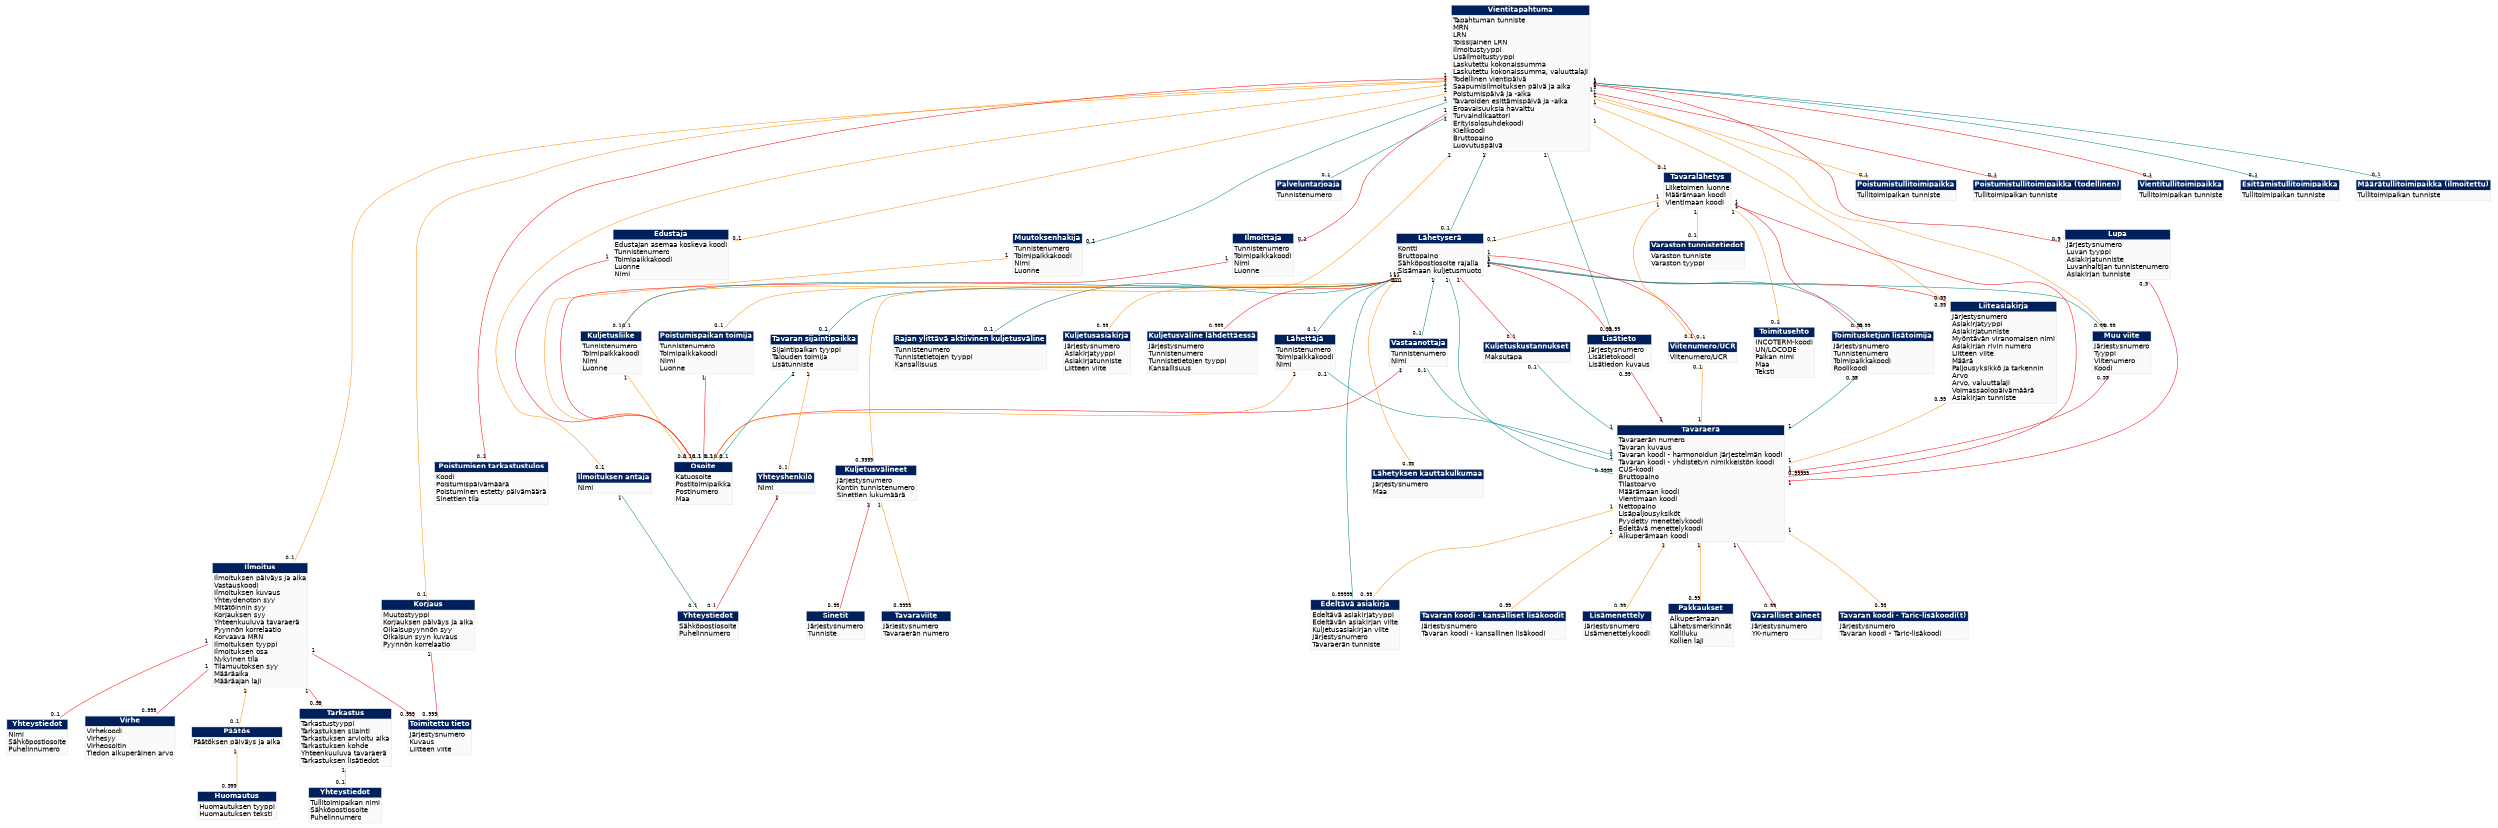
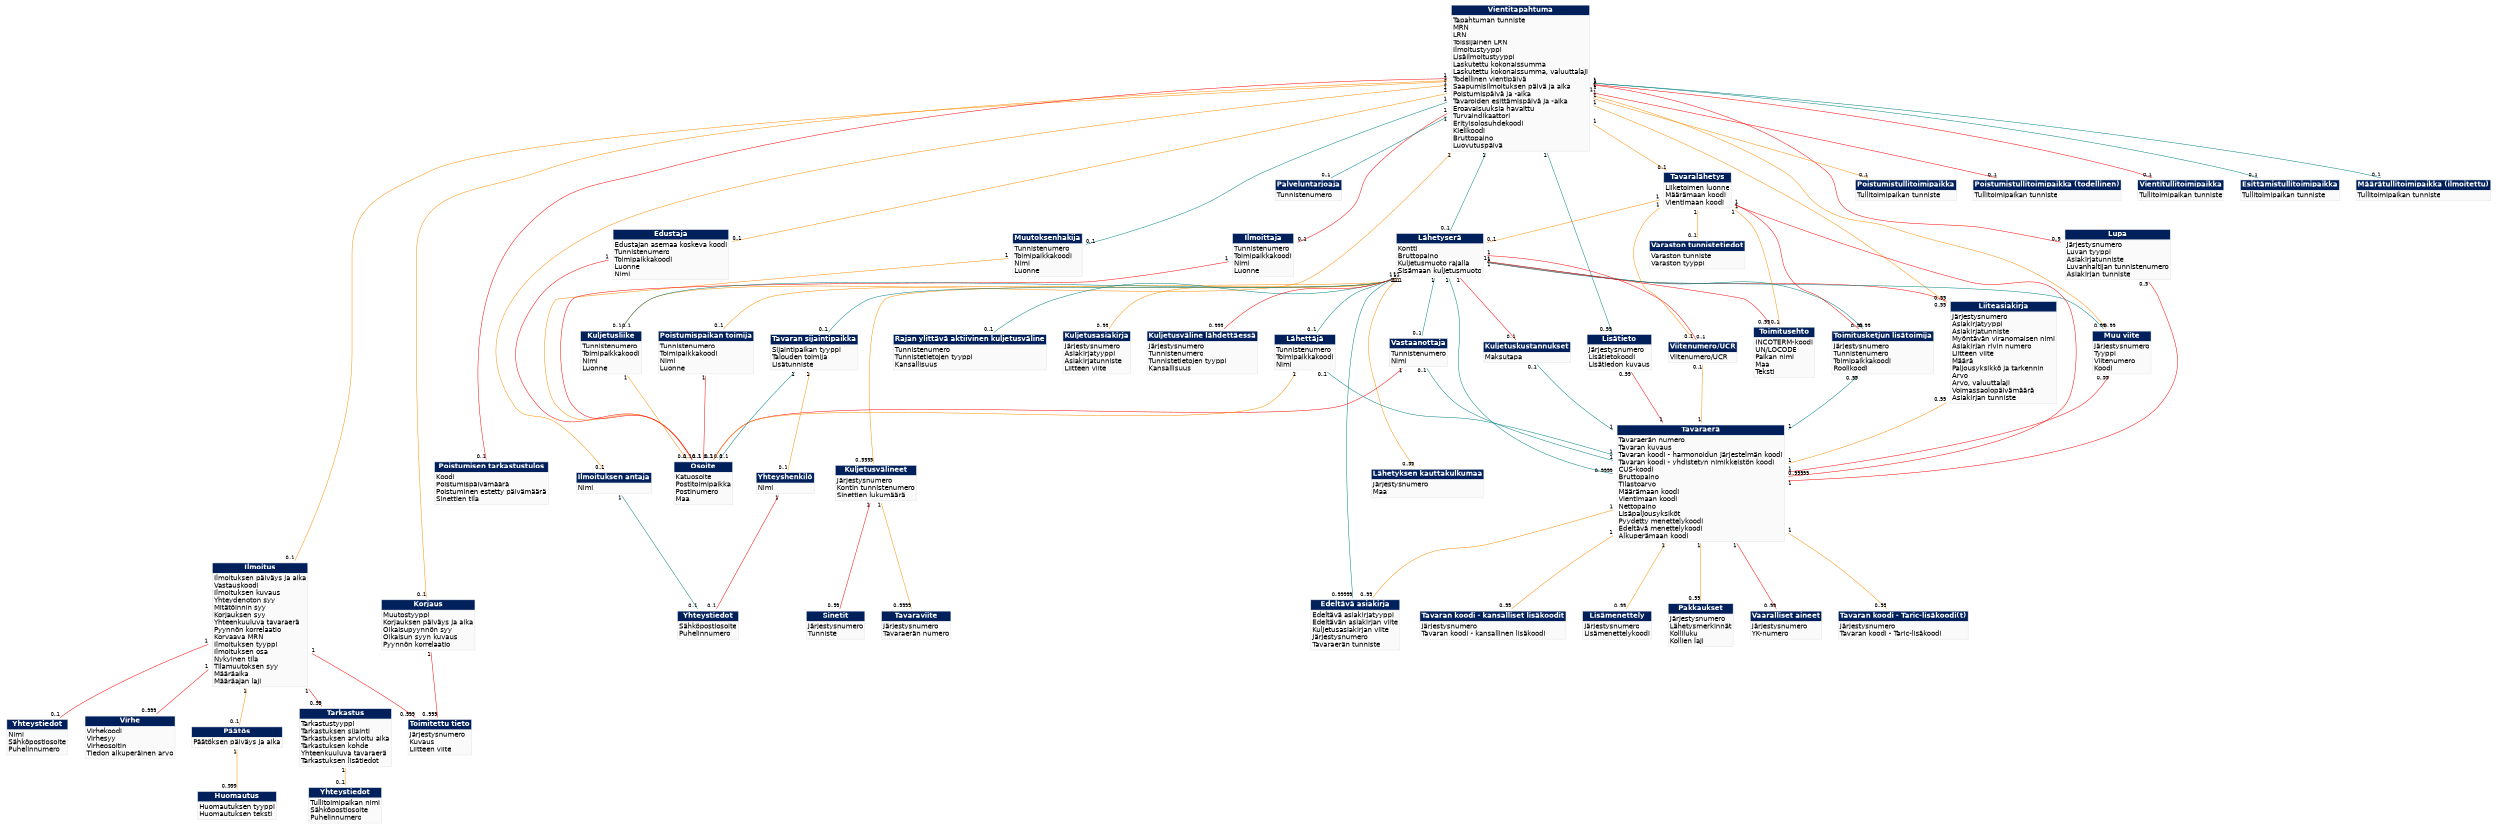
node "Lähetyserä": text "Sähköpostiosoite rajalla" -> "Kuljetusmuoto rajalla"
edge "Lähetyserä" -- "Lisätieto": now "Lähetyserä" -- "Toimitusehto"
node "Pakkaukset": text "Alkuperämaan" -> "Järjestysnumero"
